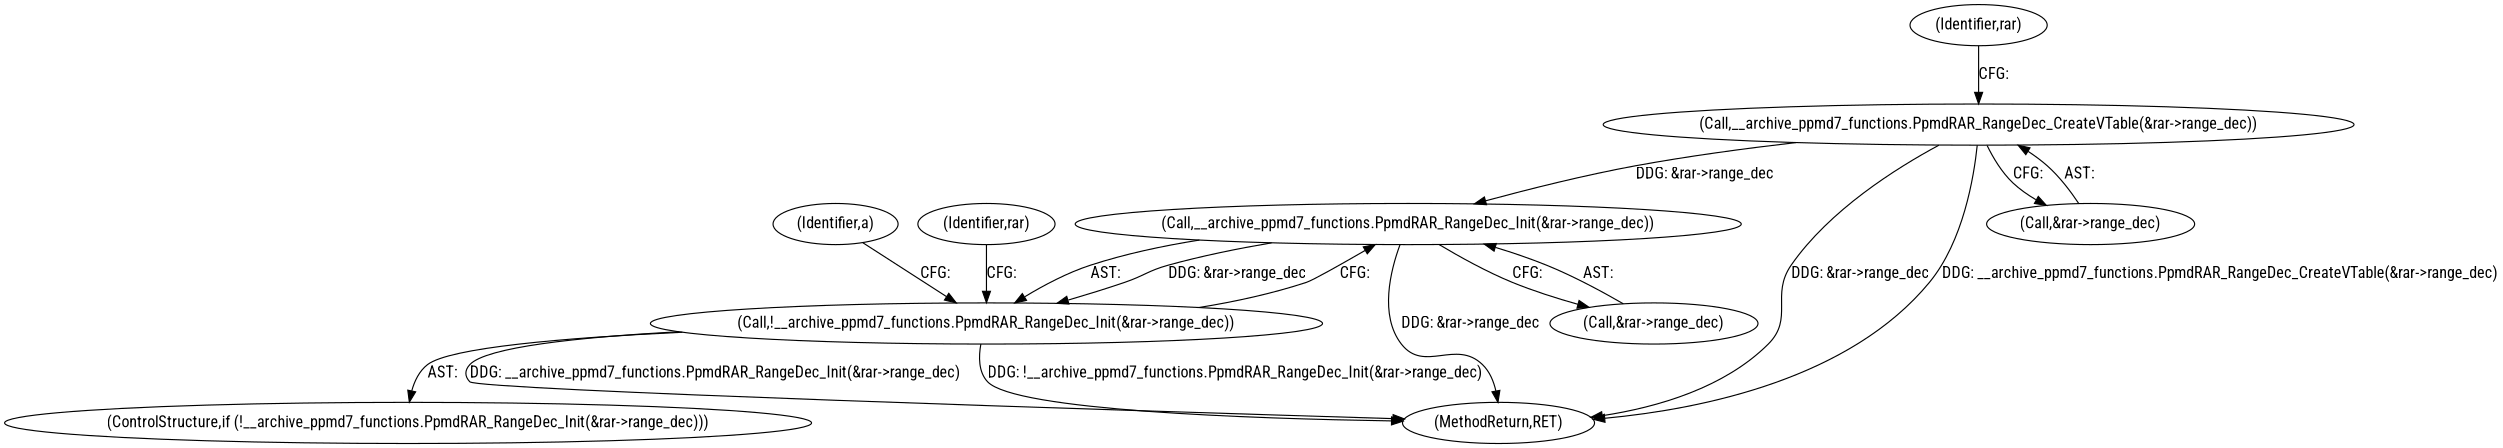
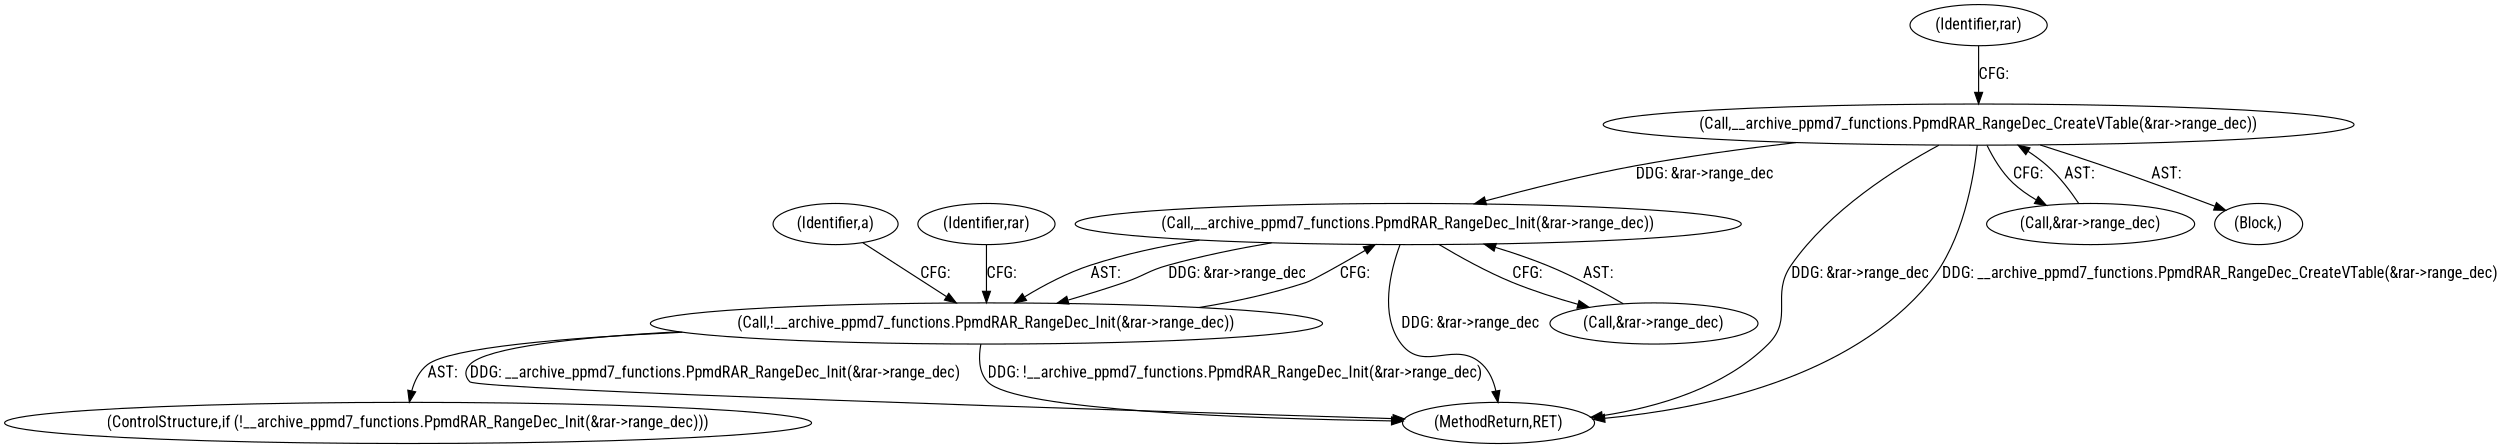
node "(Block,)": added
